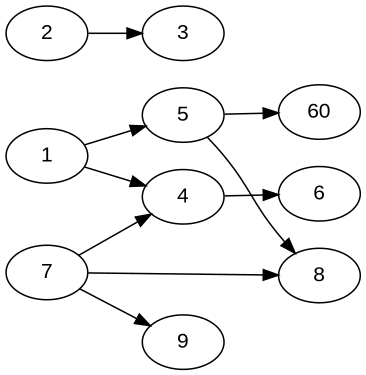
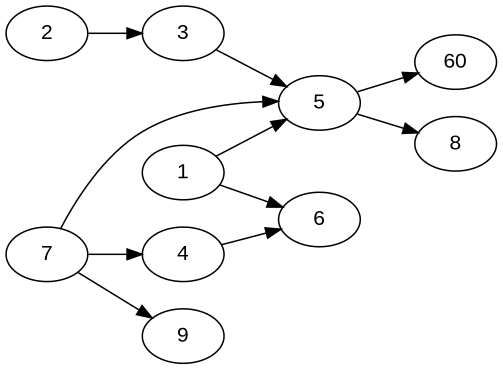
edge "3" -> "5": added
edge "1" -> "4": now "1" -> "6"
edge "7" -> "8": now "7" -> "5"
